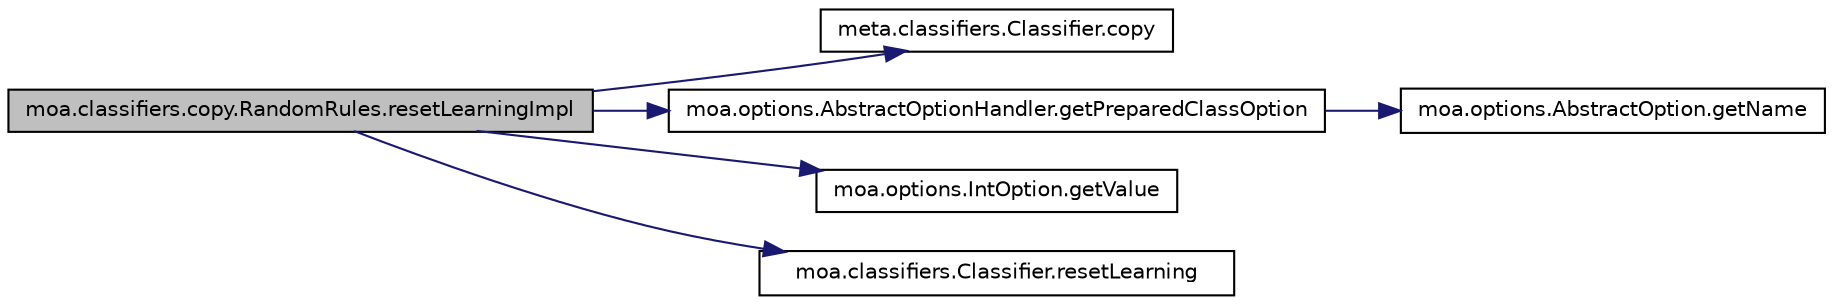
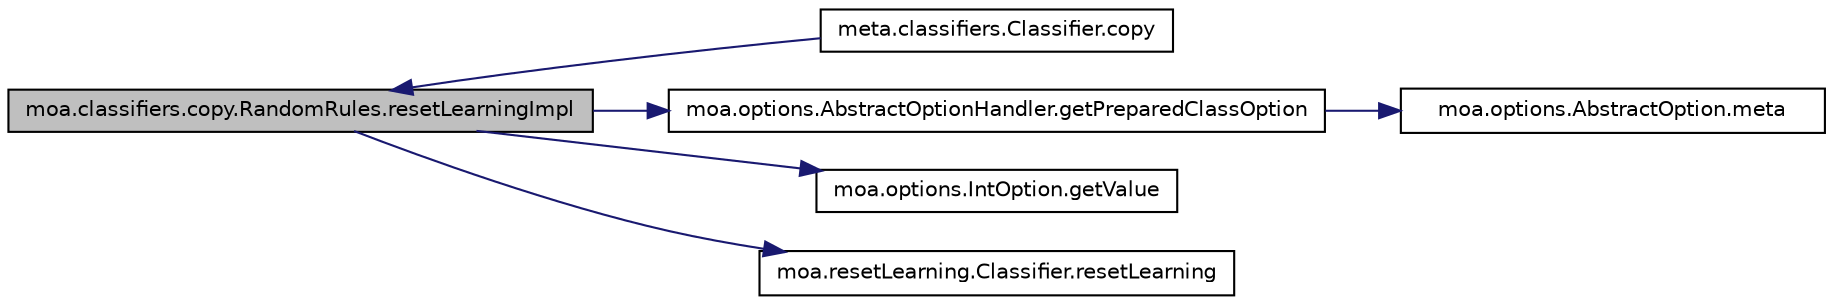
edge "moa.classifiers.copy.RandomRules.resetLearningImpl" -> "meta.classifiers.Classifier.copy": reversed
node "moa.options.AbstractOption.getName": label "moa.options.AbstractOption.getName" -> "moa.options.AbstractOption.meta"
node "moa.classifiers.Classifier.resetLearning": label "moa.classifiers.Classifier.resetLearning" -> "moa.resetLearning.Classifier.resetLearning"
